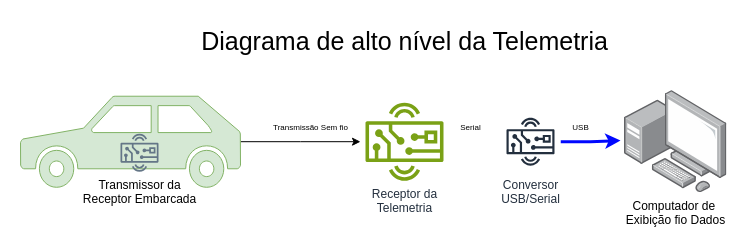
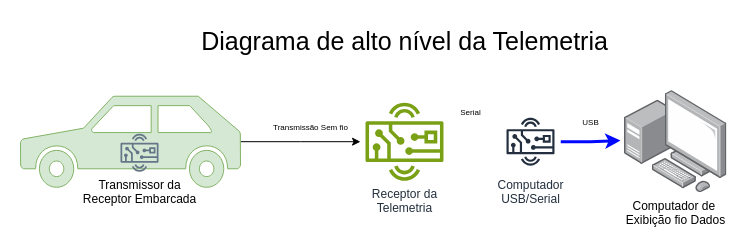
node "Serial": moved (471, 127) -> (471, 112)
node "USB": moved (581, 127) -> (591, 122)
node "Conversor USB/Serial": label "Conversor USB/Serial" -> "Computador USB/Serial"
